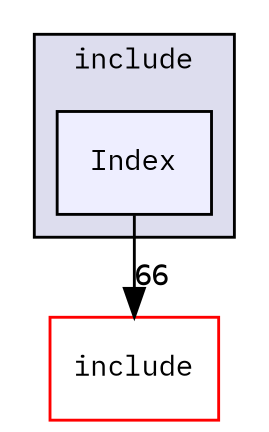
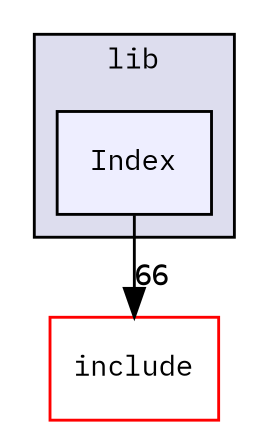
cluster "include": label "include" -> "lib"
